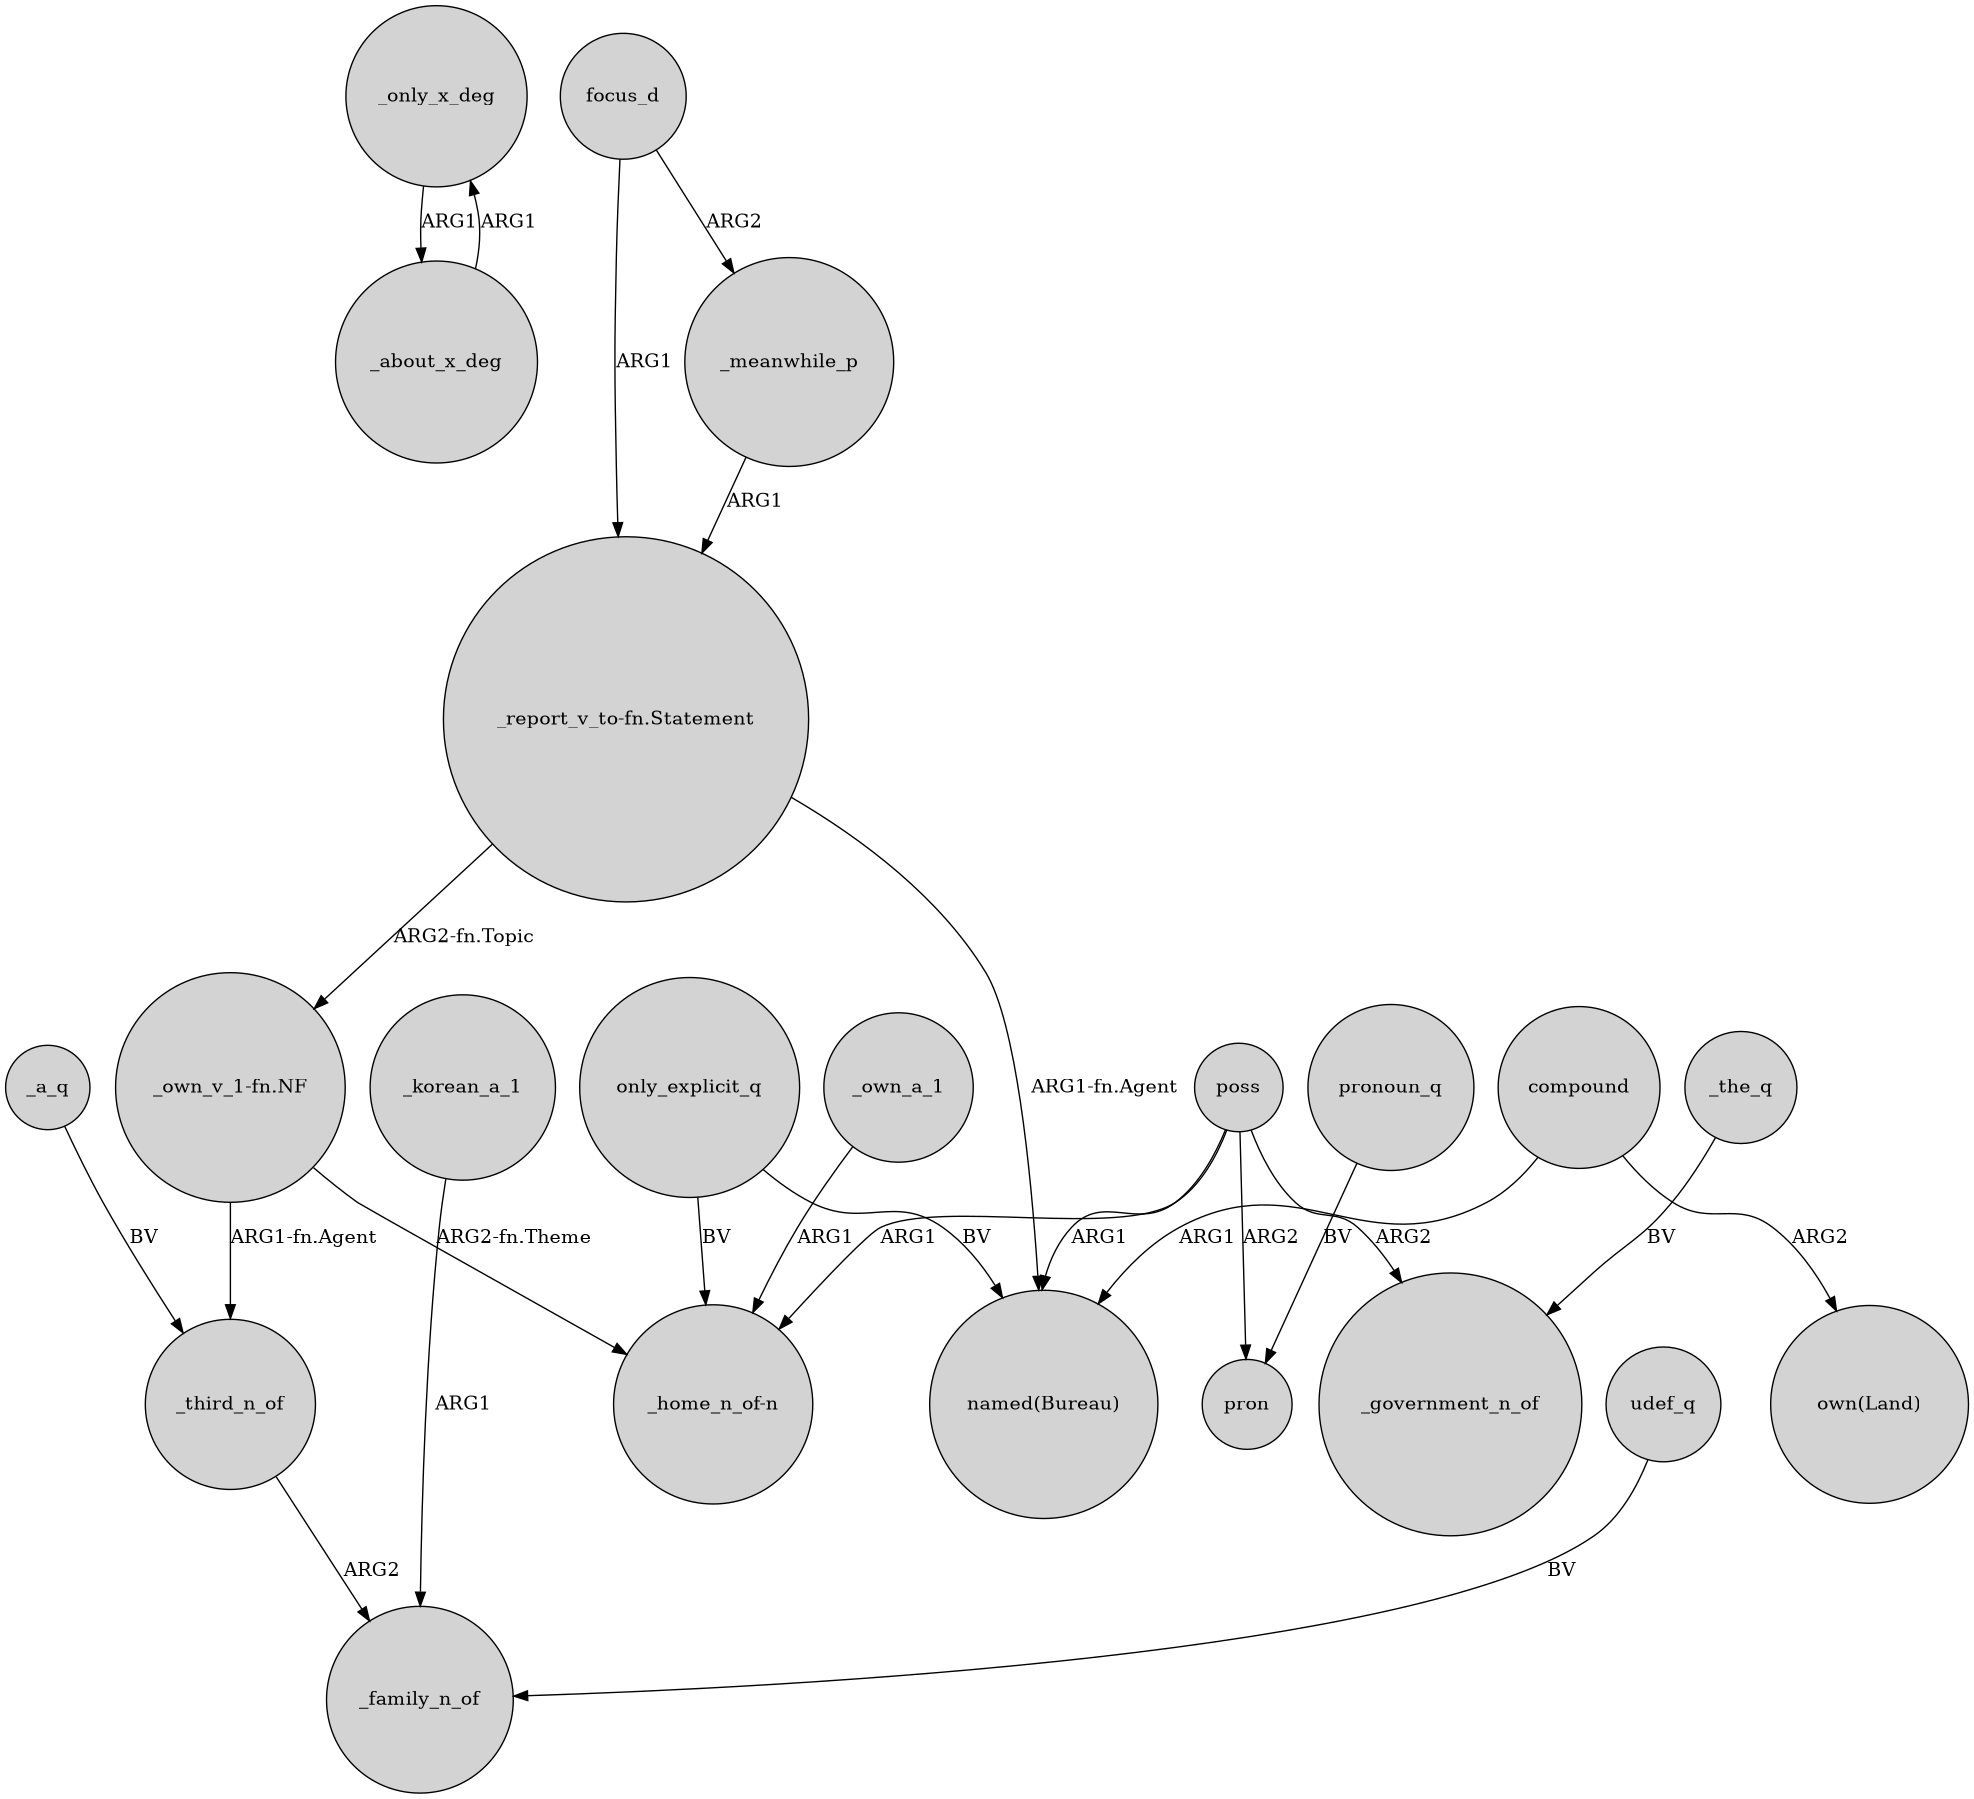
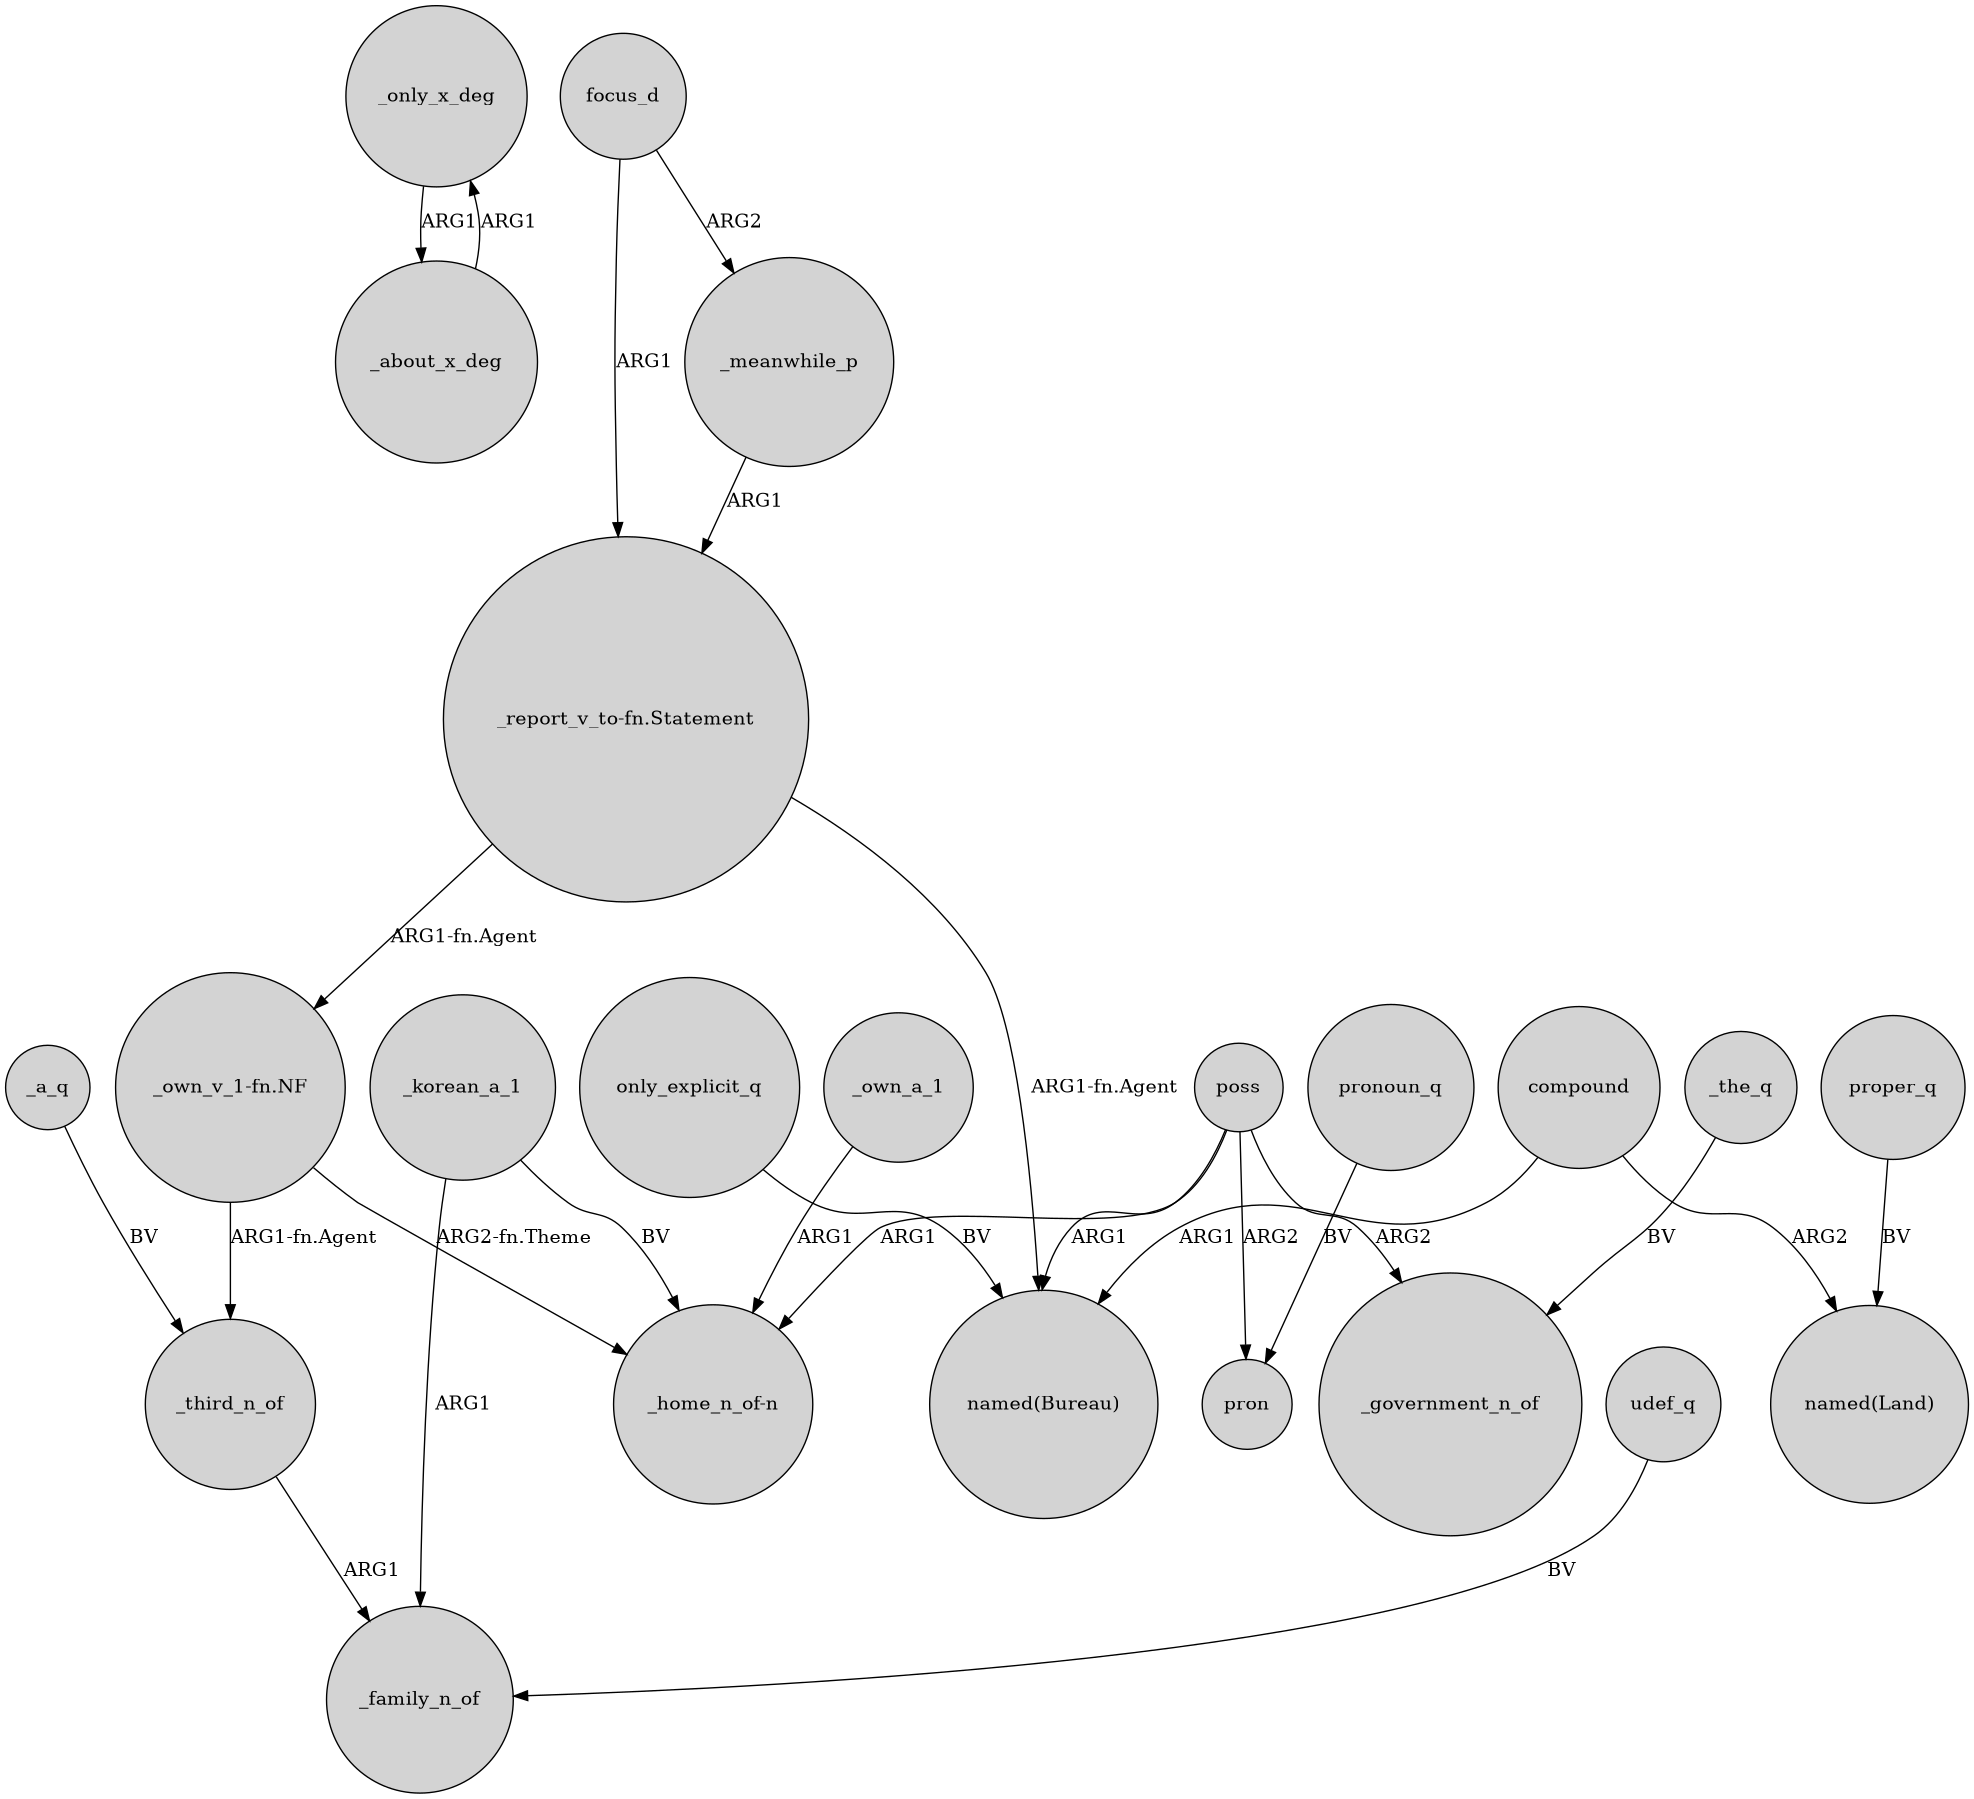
edge "_report_v_to-fn.Statement" -> "_own_v_1-fn.NF": label "ARG2-fn.Topic" -> "ARG1-fn.Agent"
node "proper_q": added
edge "only_explicit_q" -> "_home_n_of-n": now "_korean_a_1" -> "_home_n_of-n"
node "own(Land)": label "own(Land)" -> "named(Land)"
edge "_third_n_of" -> "_family_n_of": label "ARG2" -> "ARG1"
